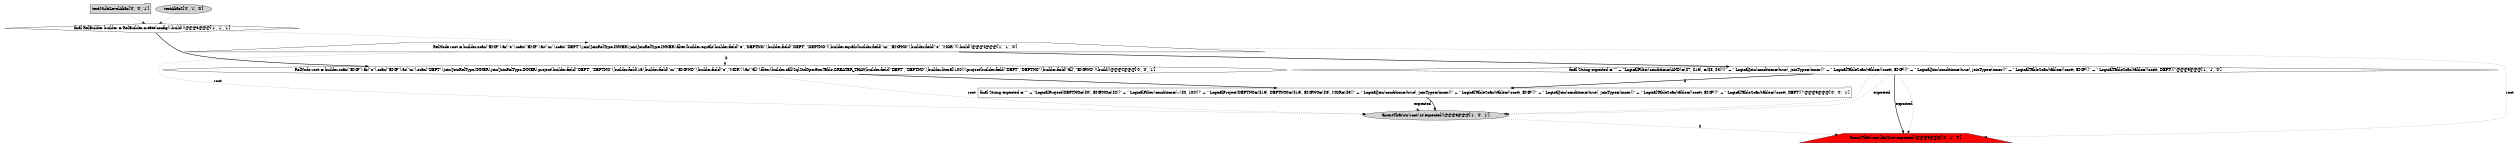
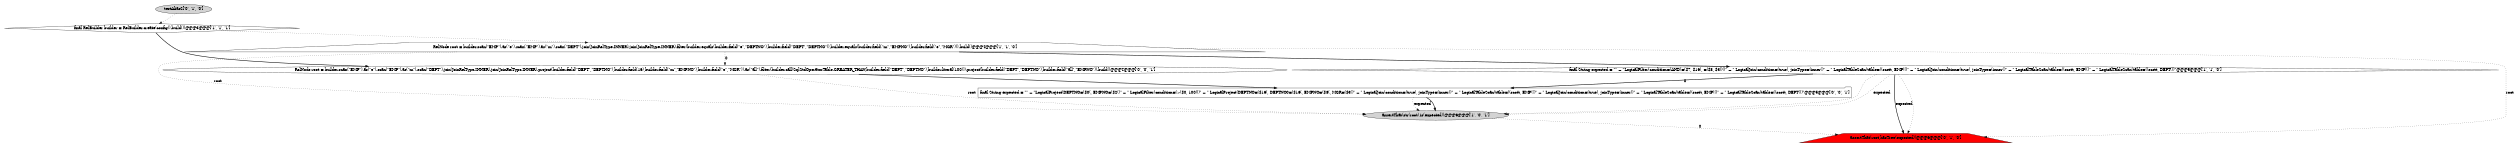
node "testMultiLevelAlias['0', '0', '1']": removed
